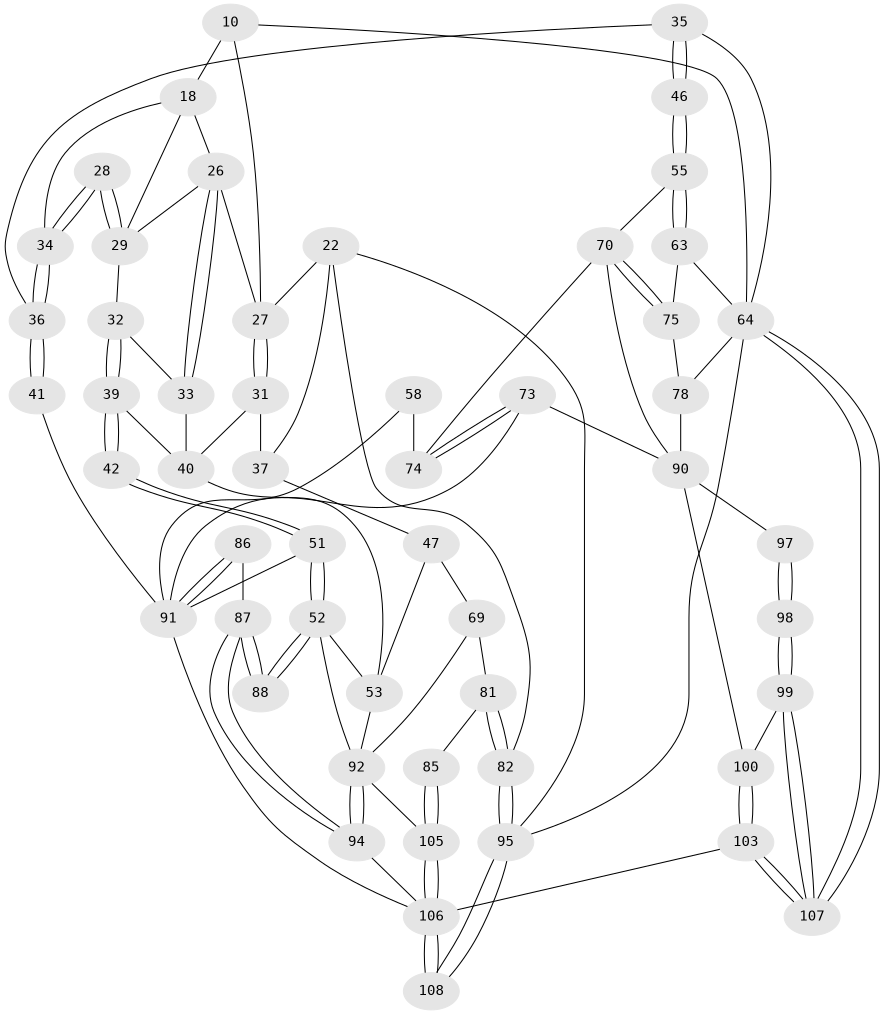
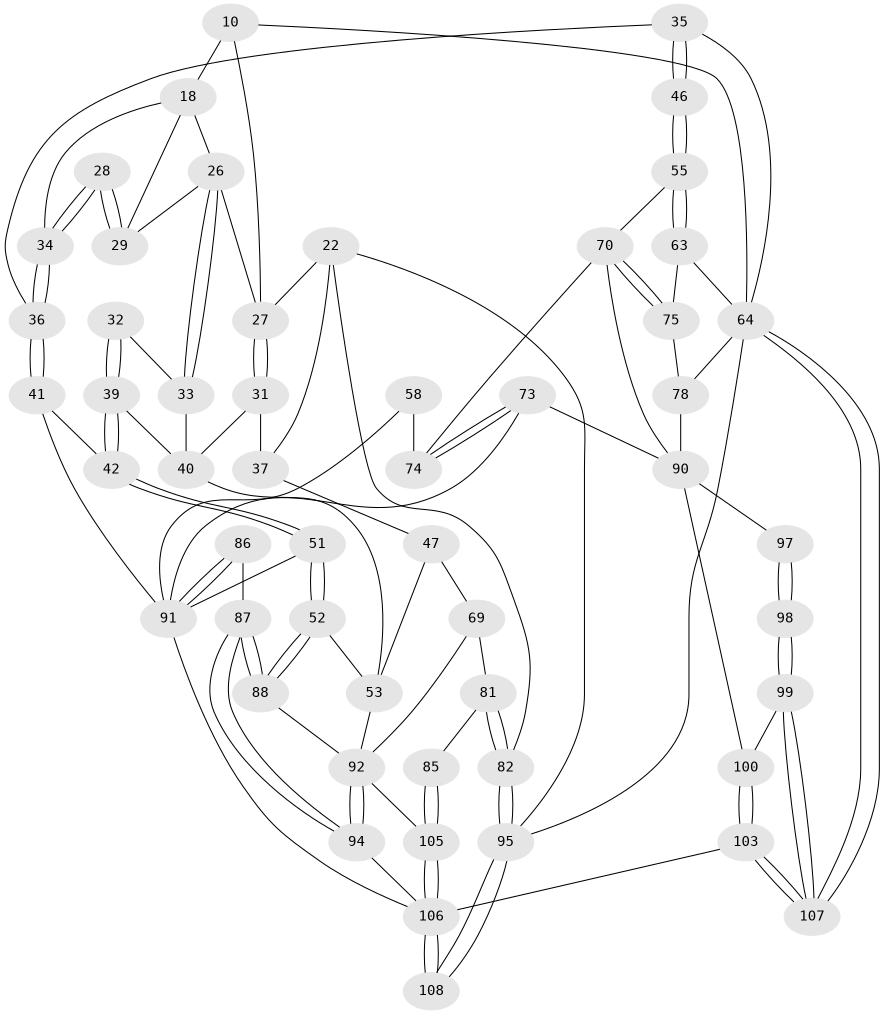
edge "29" -- "32": removed
edge "41" -- "42": added
edge "52" -- "92": now "88" -- "92"
